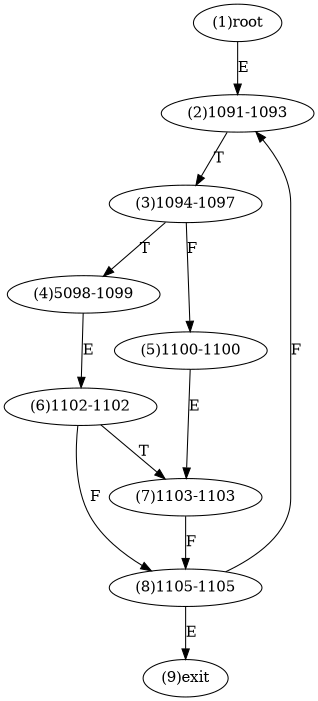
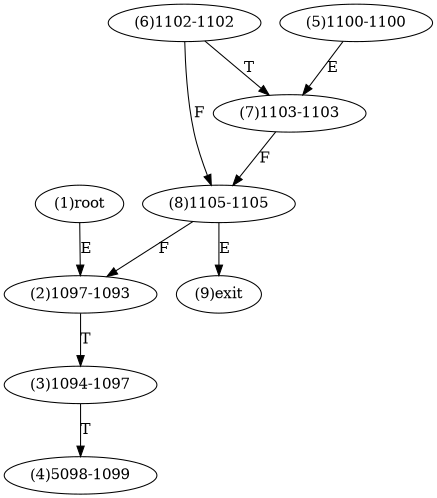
node "(2)1091-1093": label "(2)1091-1093" -> "(2)1097-1093"
edge "(3)1094-1097" -> "(5)1100-1100": removed, label "F"
edge "(4)5098-1099" -> "(6)1102-1102": removed, label "E"
